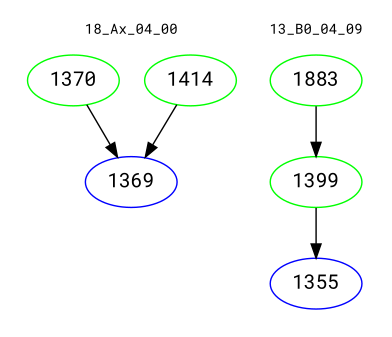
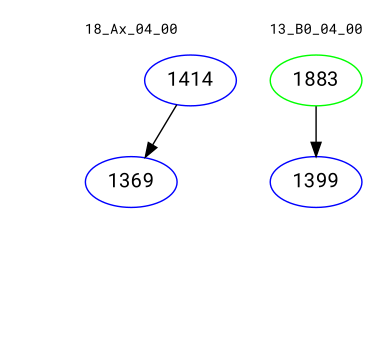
cluster "13_B0_04_09": label "13_B0_04_09" -> "13_B0_04_00"
node "1370": removed
node "1414": color green -> blue
node "1399": color green -> blue
node "1355": removed
